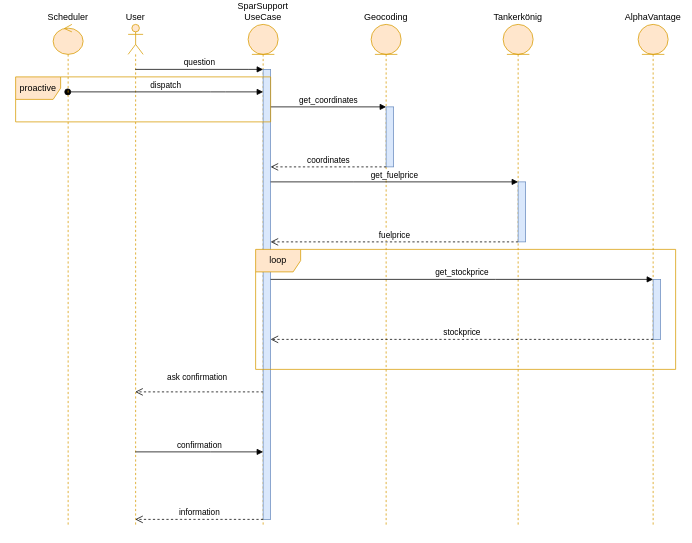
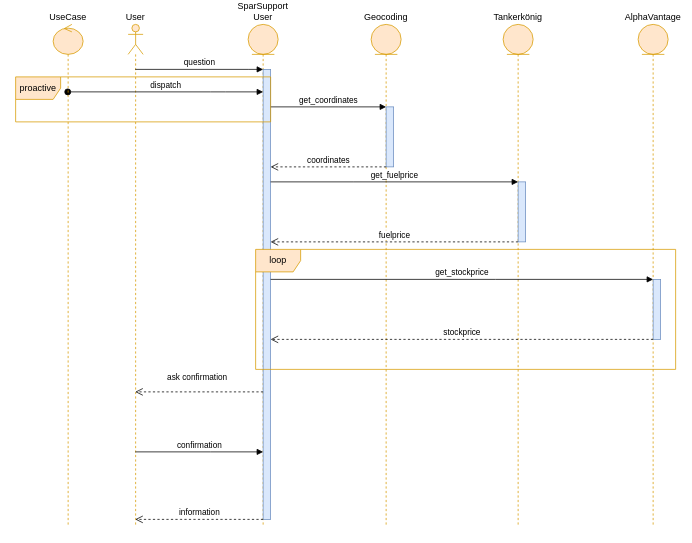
node "SparSupport UseCase": label "SparSupport UseCase" -> "SparSupport User"
node "Scheduler": label "Scheduler" -> "UseCase"
